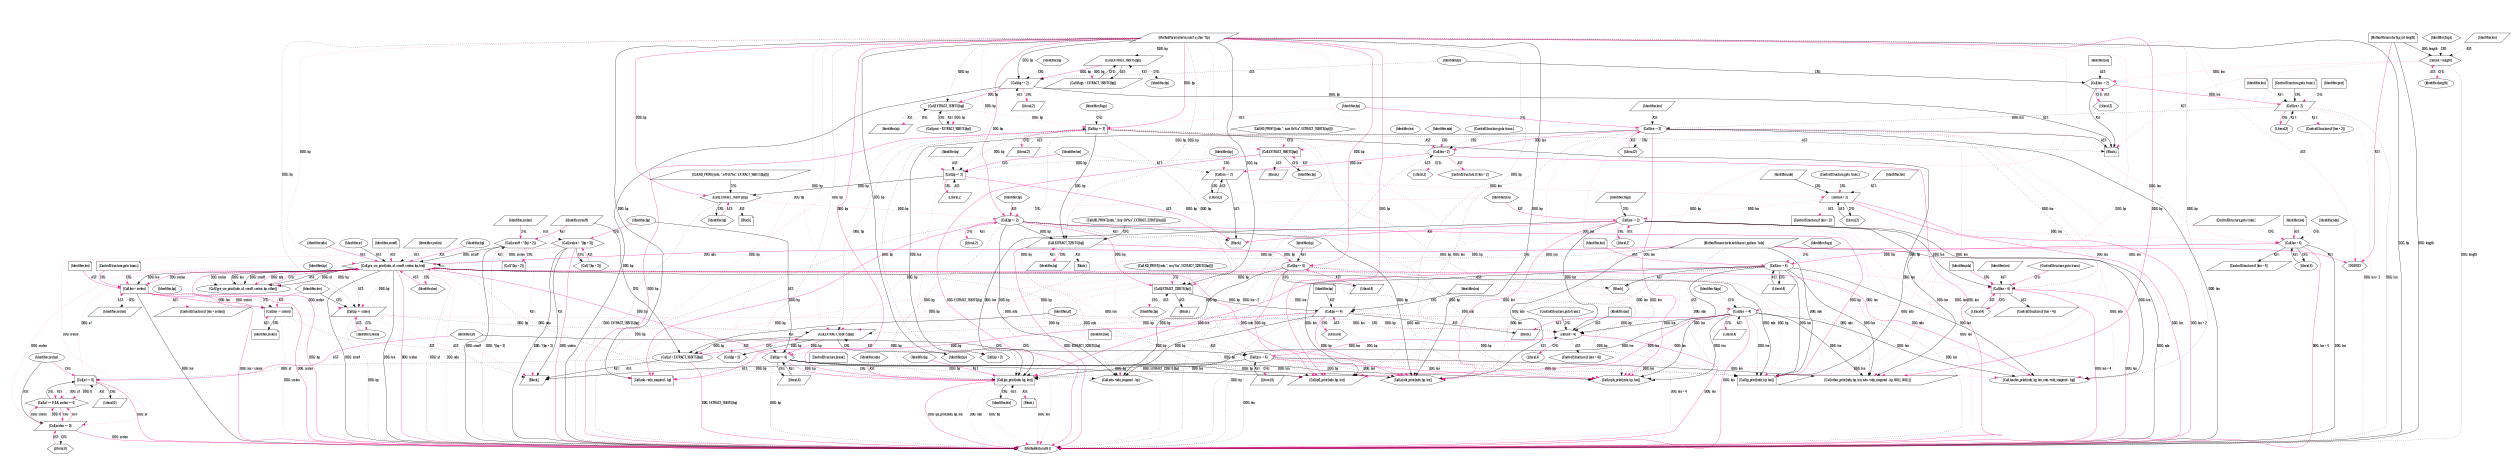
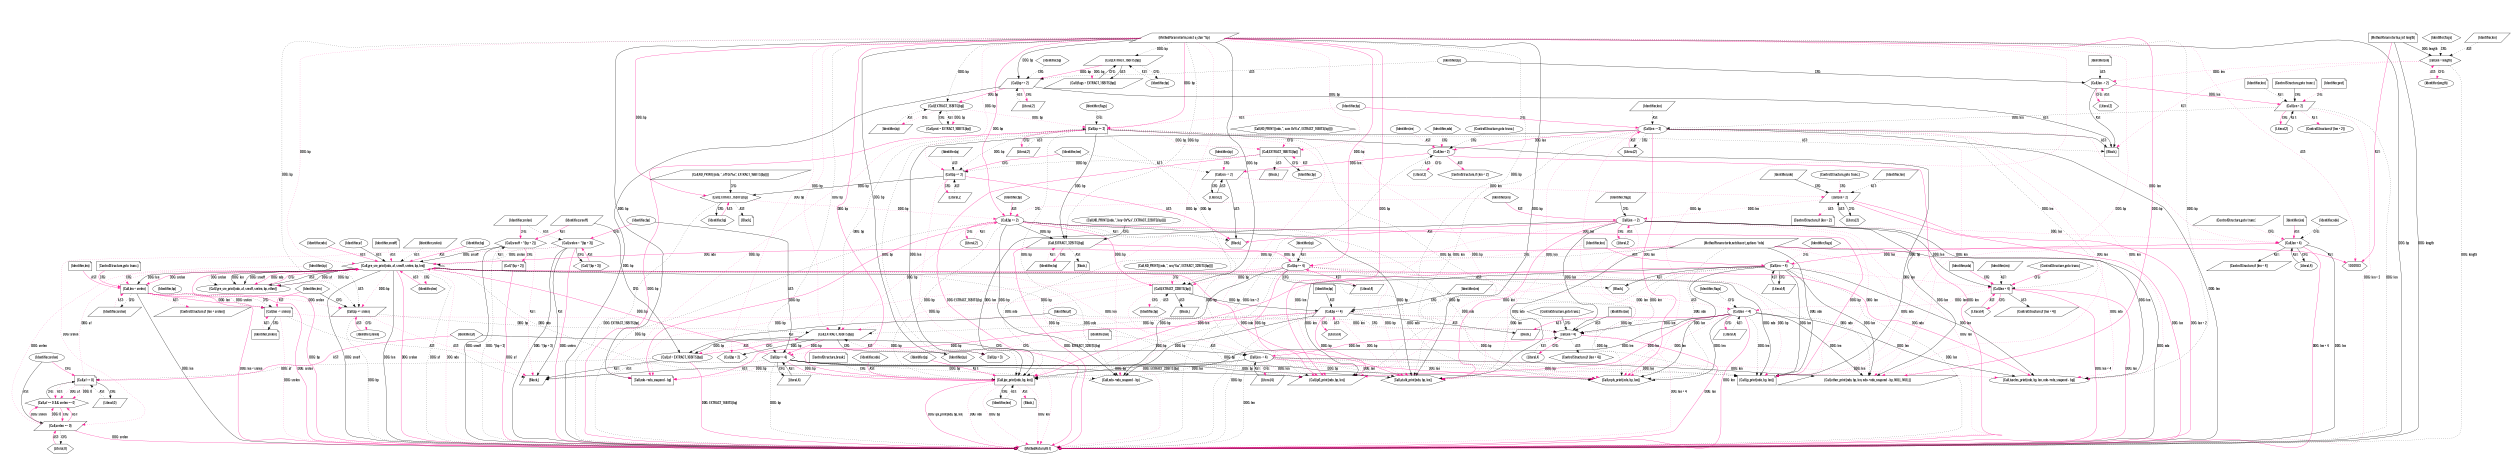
edge "(Call,af == 0)" -> "(MethodReturn,RET)": now "(Call,*(bp + 2))" -> "(MethodReturn,RET)"
